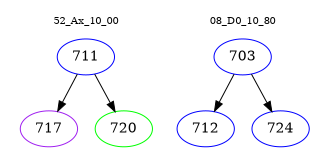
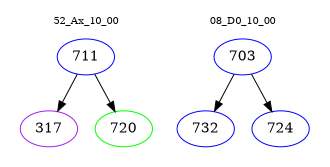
cluster "08_D0_10_80": label "08_D0_10_80" -> "08_D0_10_00"
node "717": label "717" -> "317"
node "712": label "712" -> "732"
